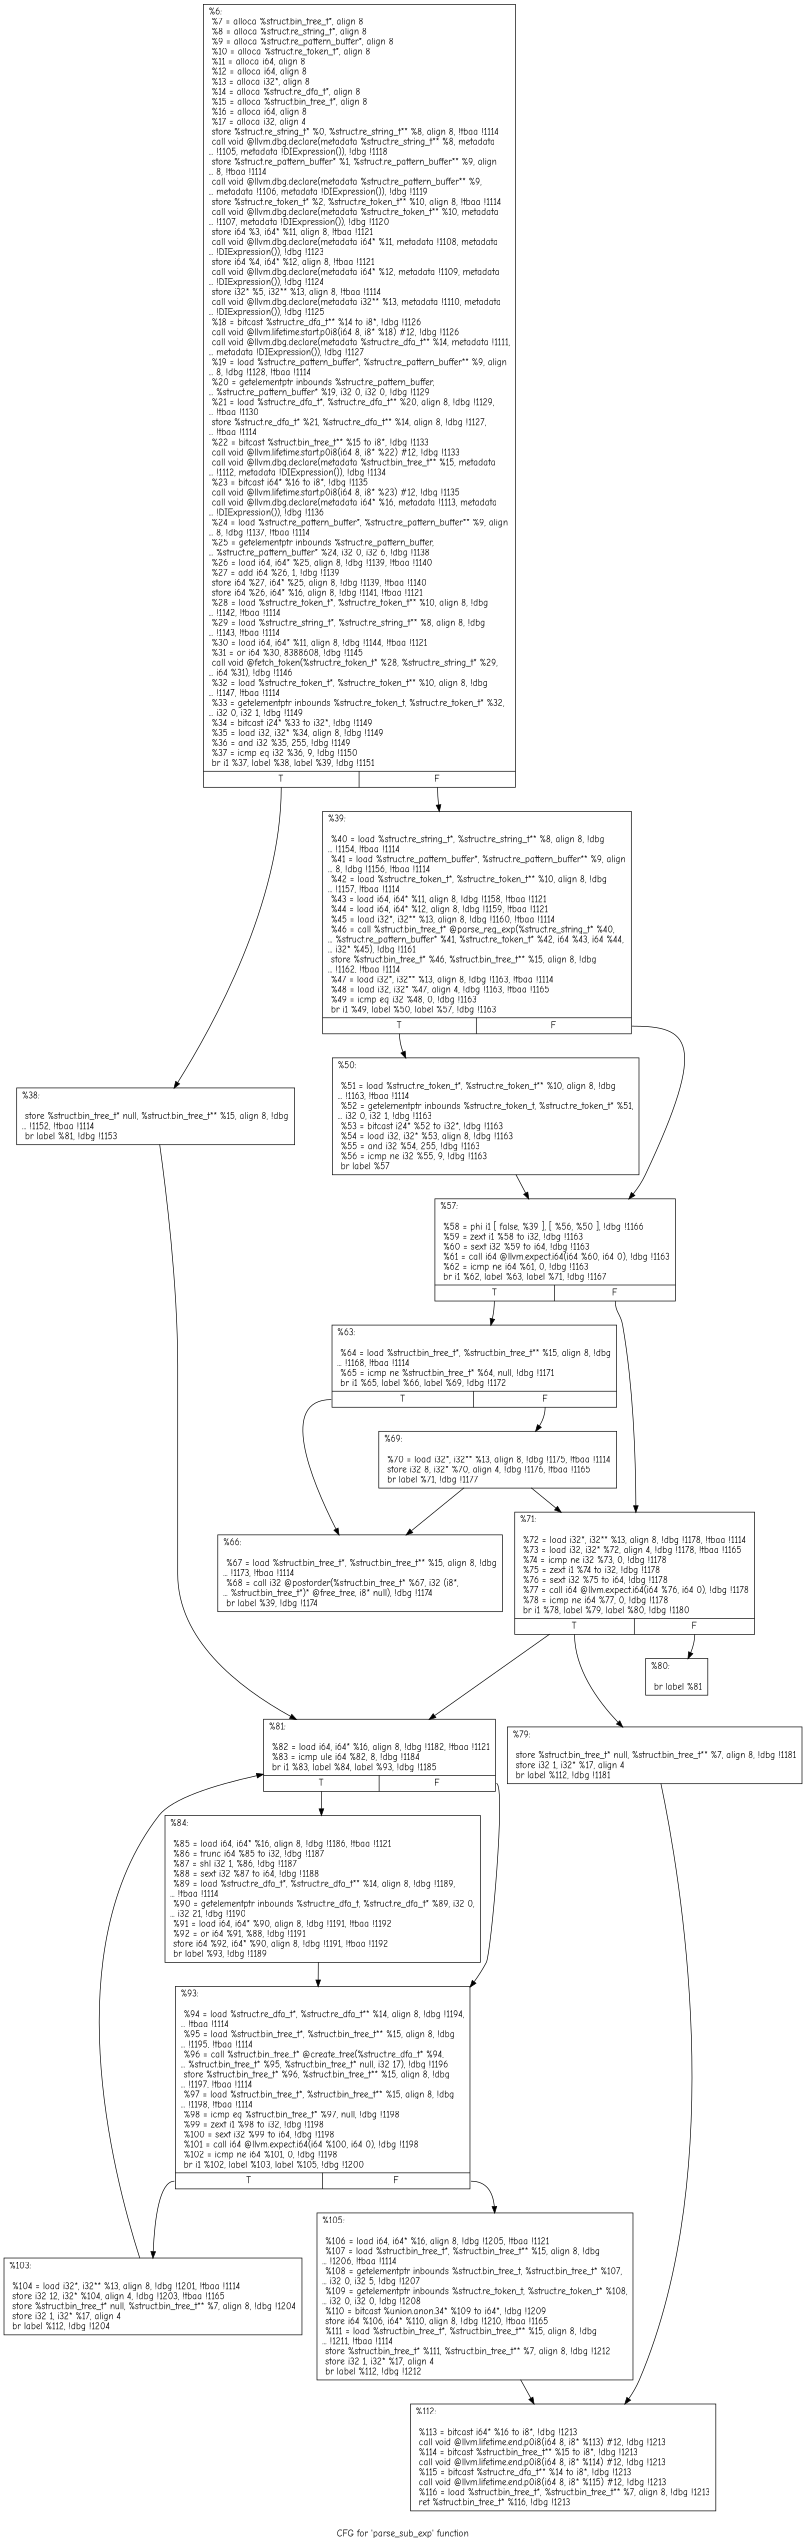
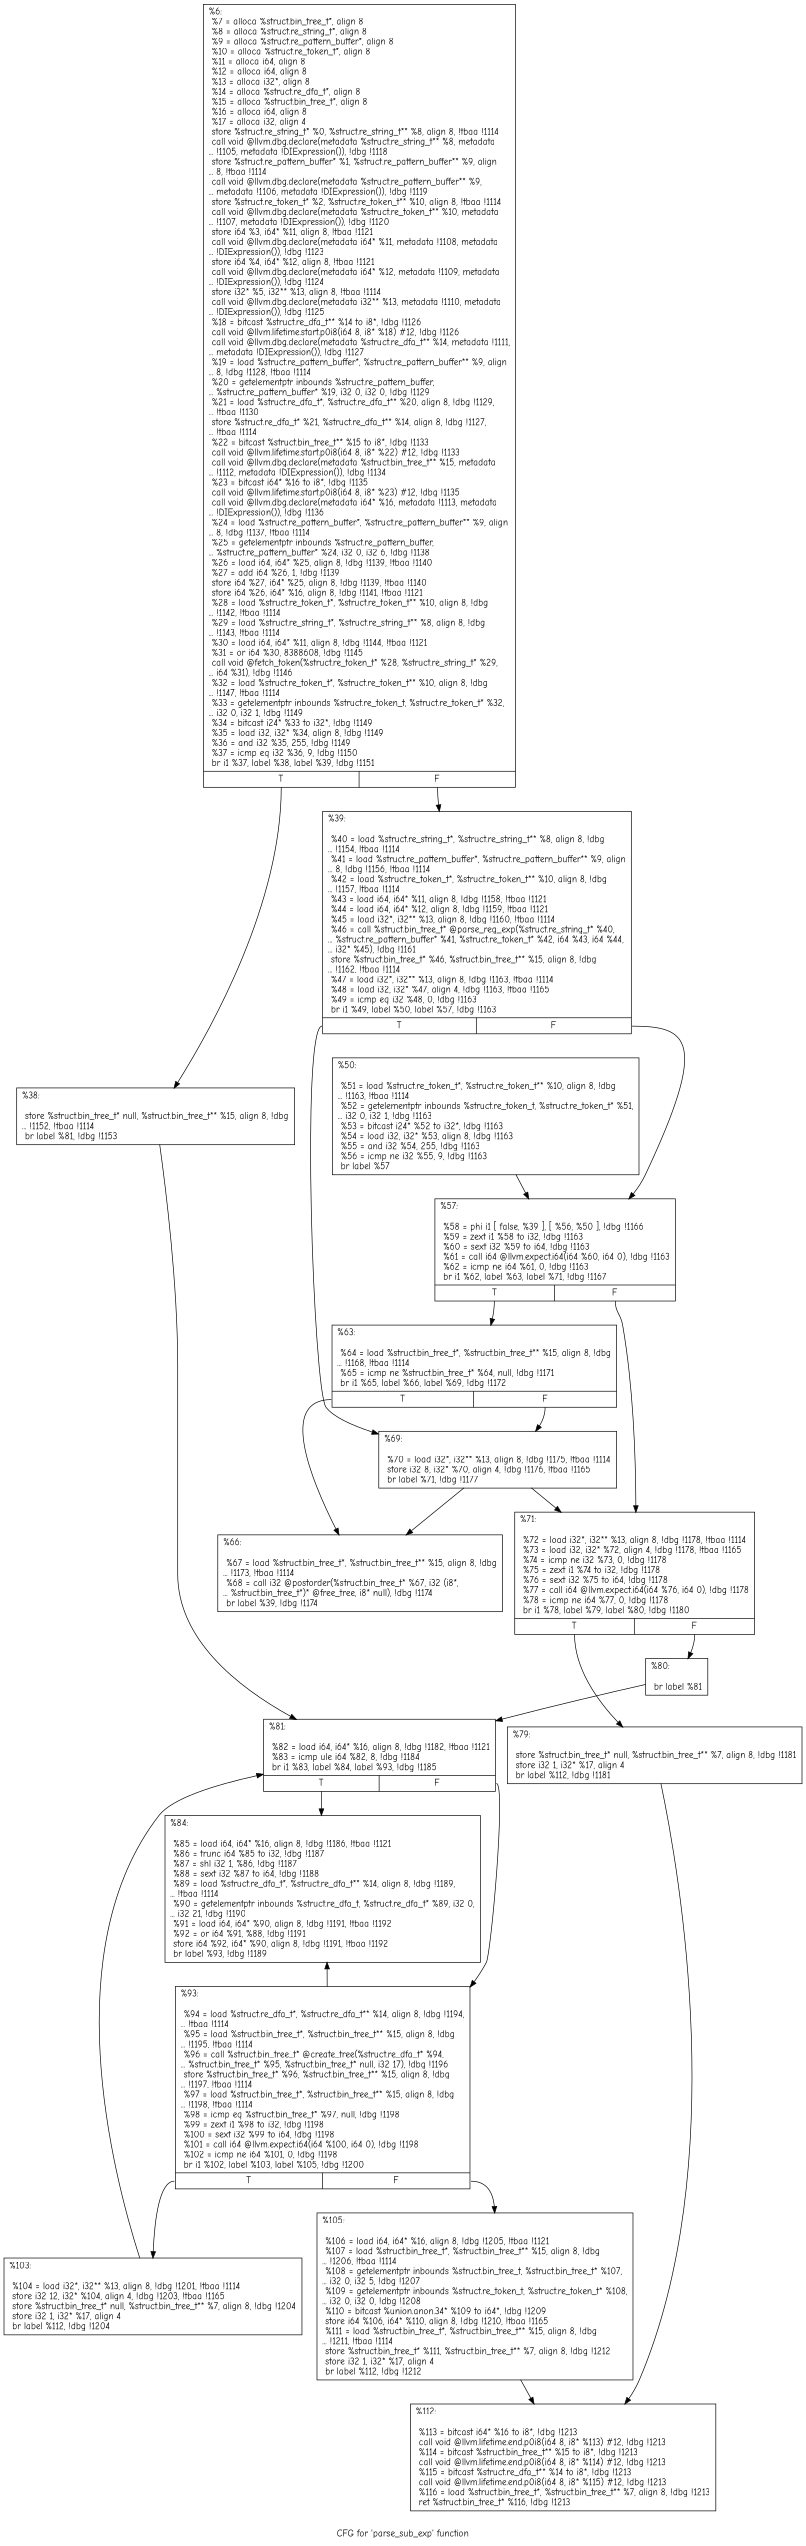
edge "%39:" -> "%50:": now "%39:" -> "%69:"
edge "%71:" -> "%81:": now "%80:" -> "%81:"
edge "%84:" -> "%93:": reversed
